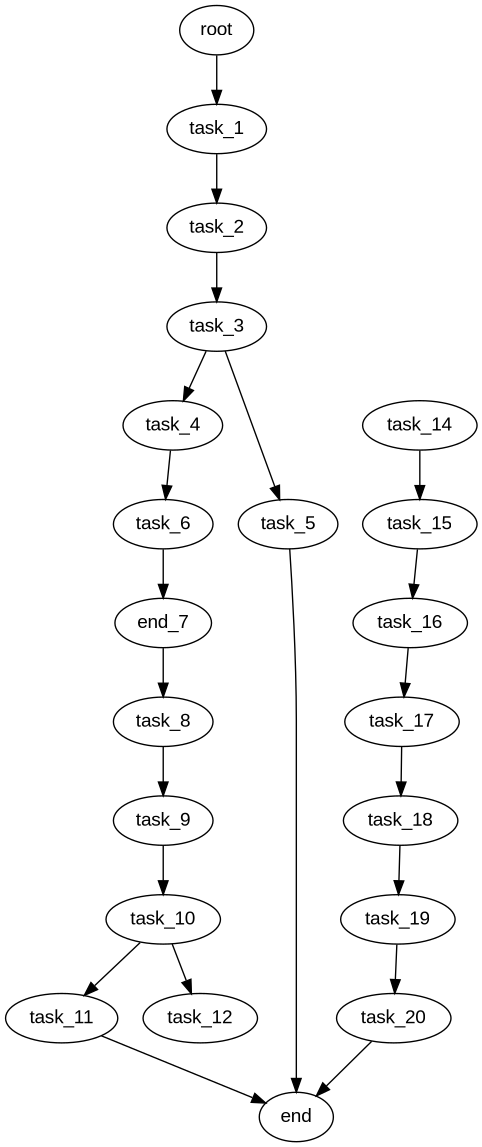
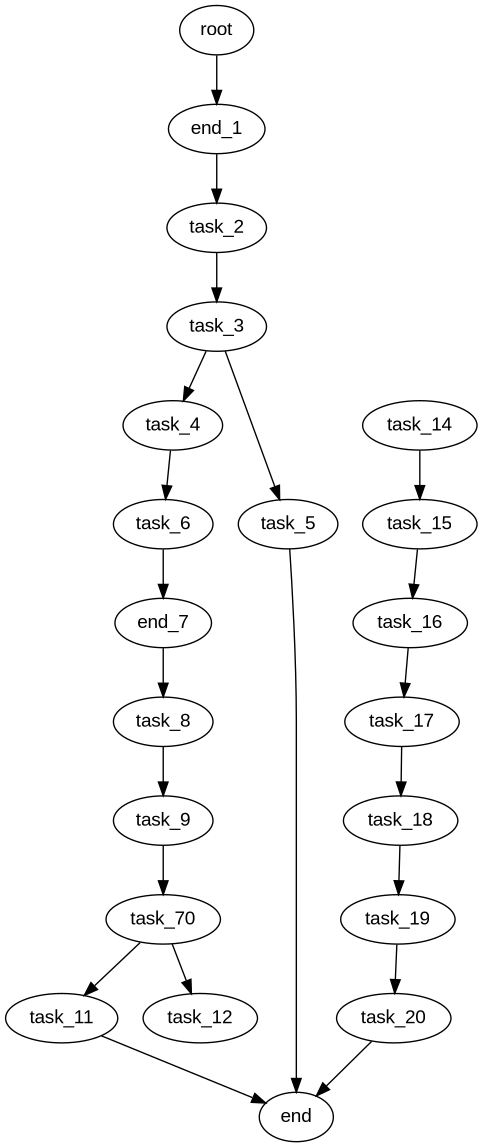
node "task_1": label "task_1" -> "end_1"
node "task_10": label "task_10" -> "task_70"
